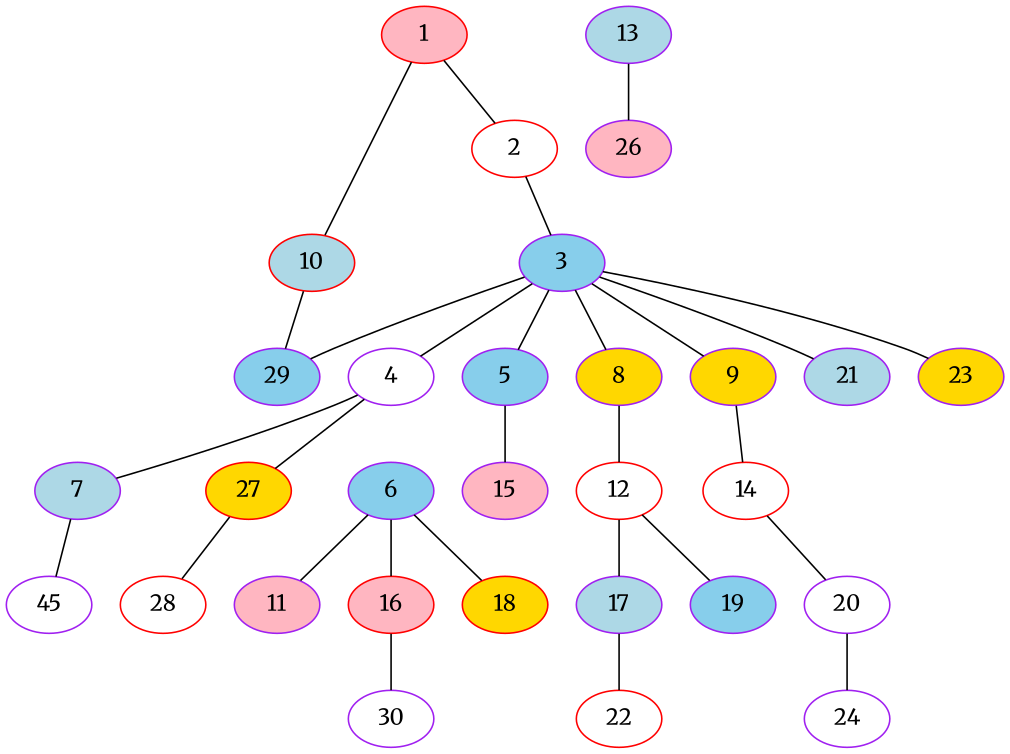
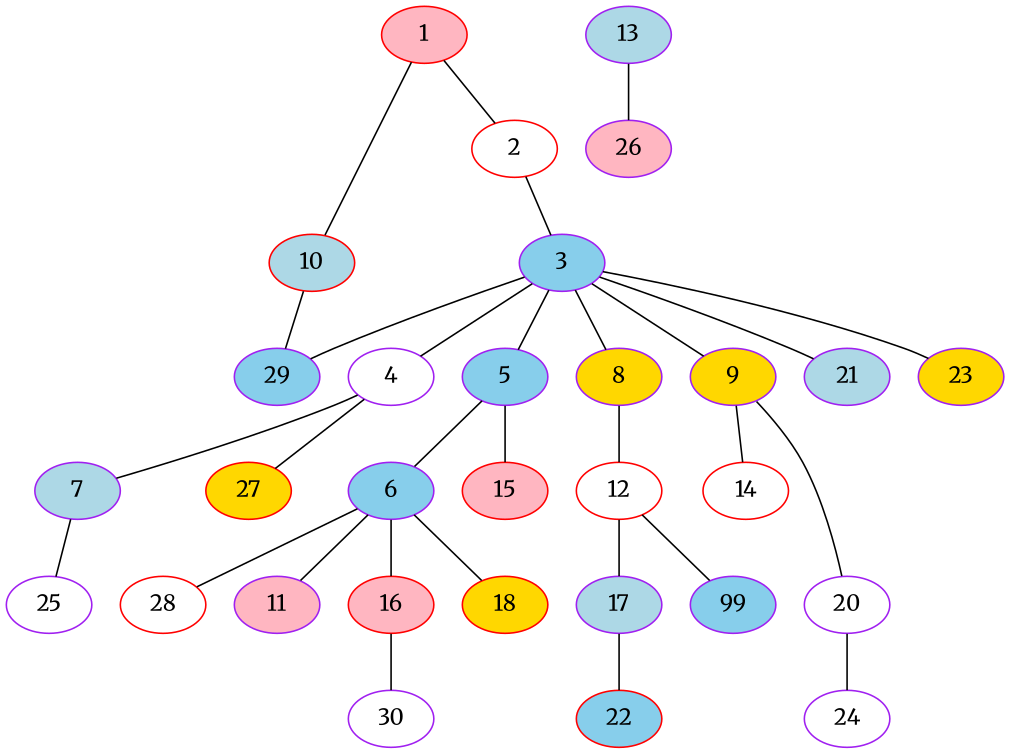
edge "5" -- "6": added
node "15": color purple -> red
edge "27" -- "28": now "6" -- "28"
edge "14" -- "20": now "9" -- "20"
node "45": label "45" -> "25"
node "19": label "19" -> "99"
node "22": fillcolor white -> skyblue
